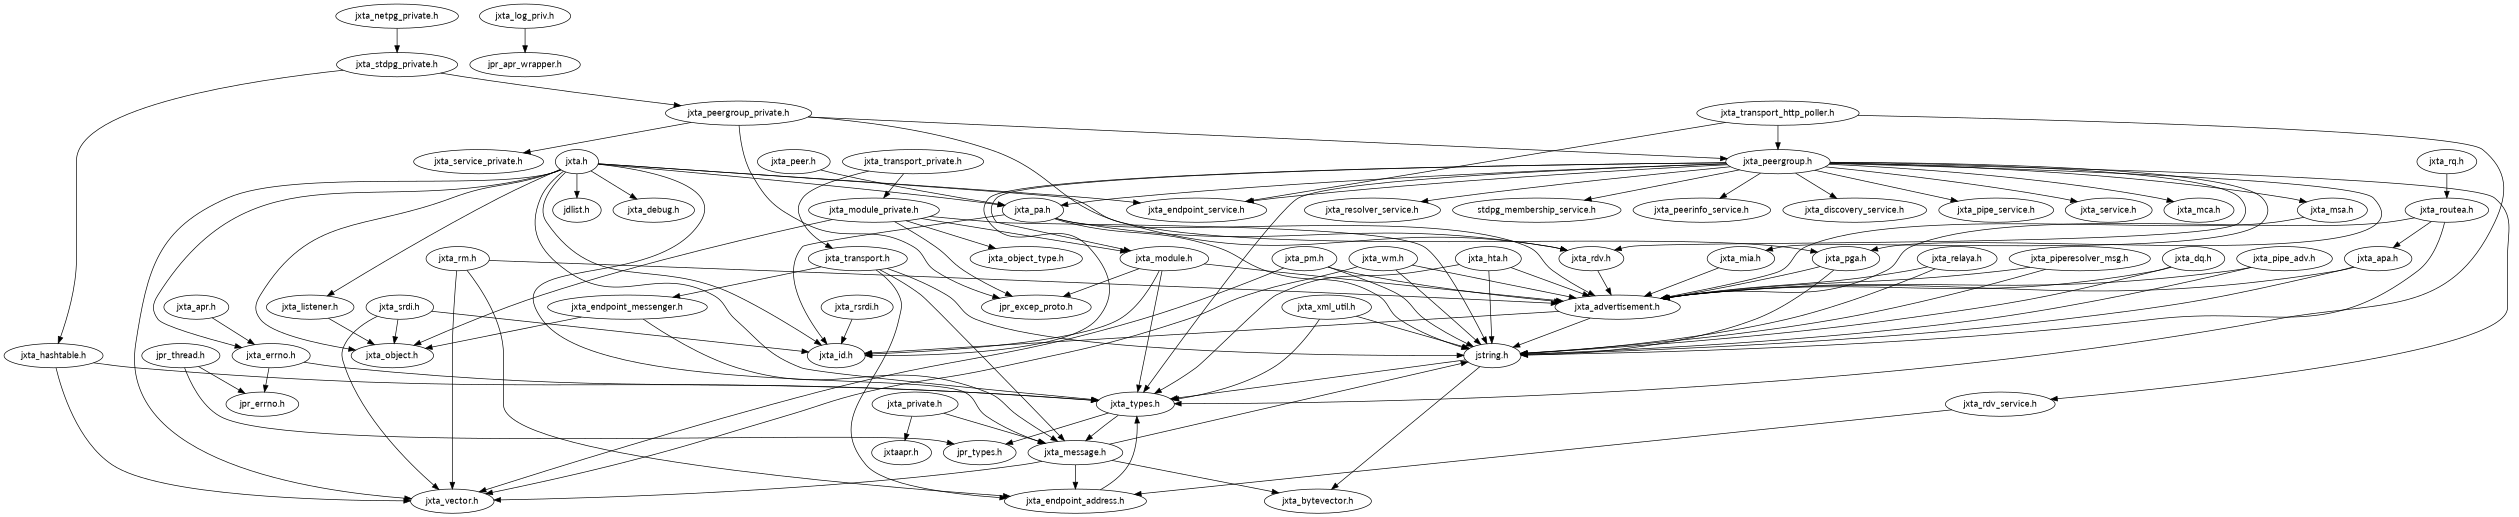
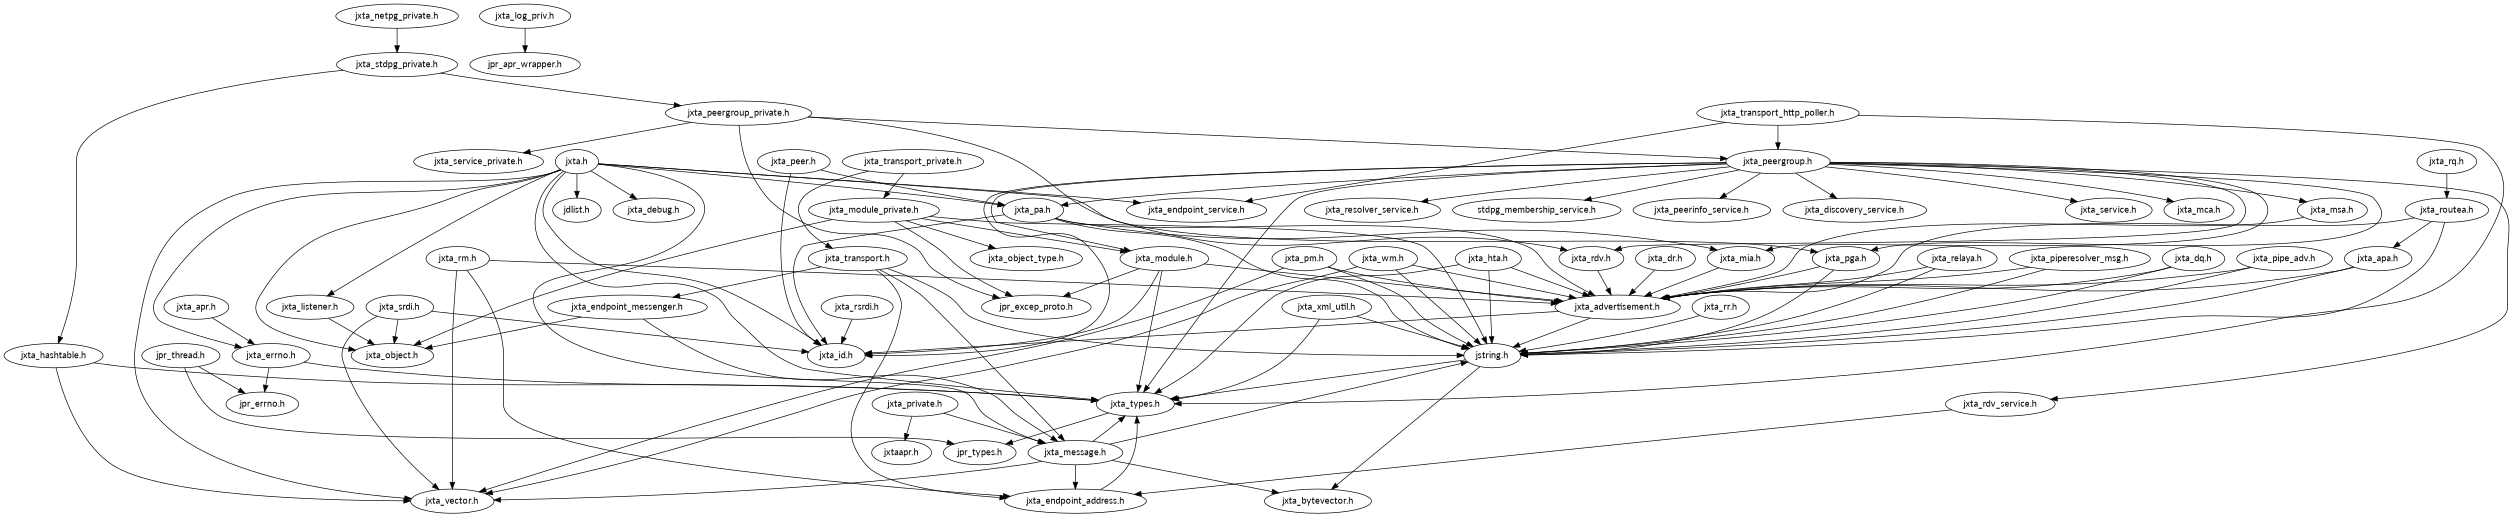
edge "jxta_peergroup.h" -> "jxta_endpoint_service.h": removed
node "jxta_pipe_service.h": removed
edge "jxta_pa.h" -> "jxta_rdv.h": now "jxta_pa.h" -> "jxta_mia.h"
node "jxta_dr.h": added
edge "jxta_peer.h" -> "jxta_id.h": added
node "jxta_rr.h": added
edge "jxta_types.h" -> "jxta_message.h": reversed
